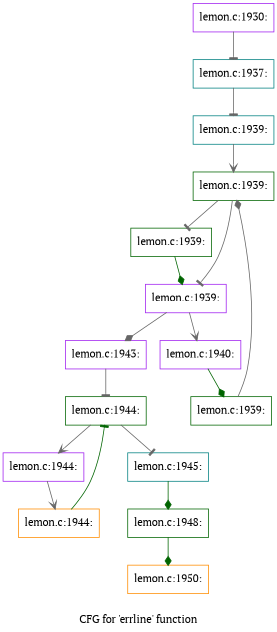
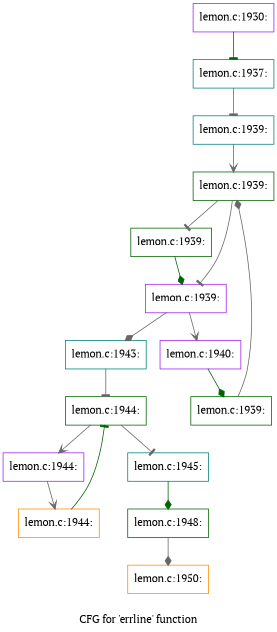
edge "lemon.c:1930:" -> "lemon.c:1937:": color gray40 -> darkgreen
node "lemon.c:1943:": color purple -> teal
edge "lemon.c:1948:" -> "lemon.c:1950:": color darkgreen -> gray40
